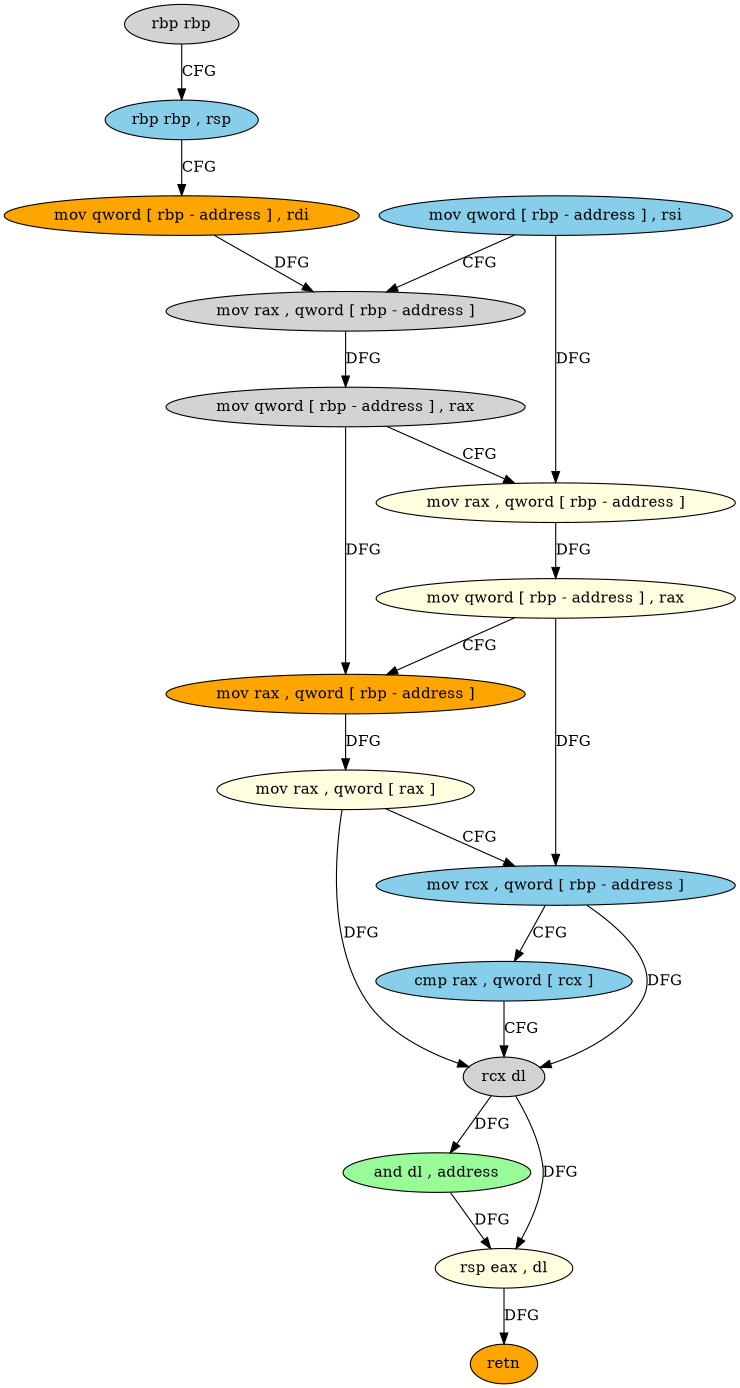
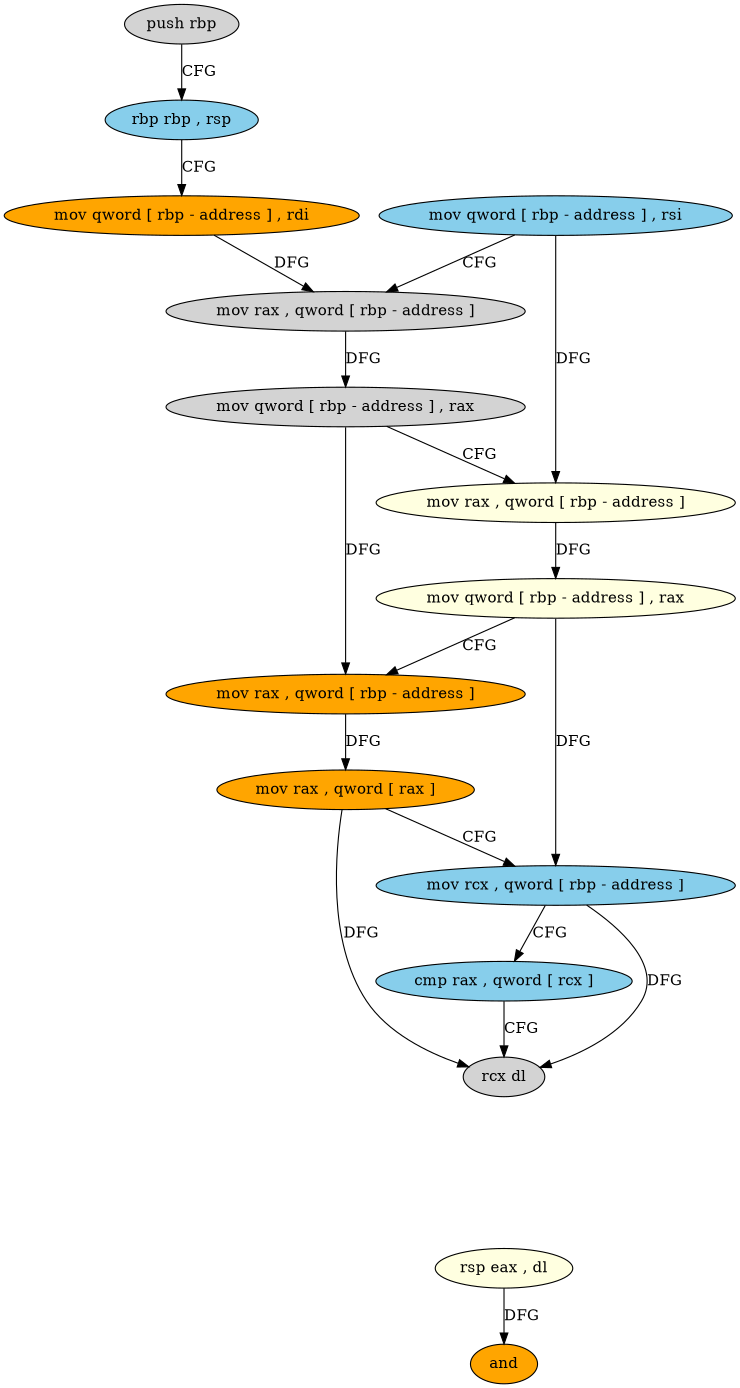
node "rbp rbp": label "rbp rbp" -> "push rbp"
node "mov rax , qword [ rax ]": fillcolor lightyellow -> orange
edge "rcx dl" -> "rsp eax , dl": removed, label "DFG"
node "and dl , address": removed
node "retn": label "retn" -> "and"
